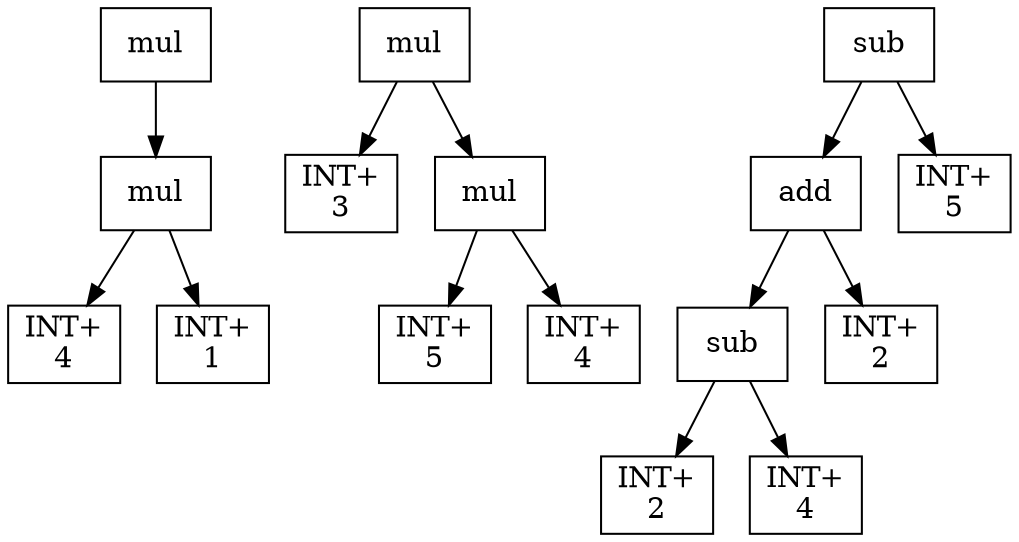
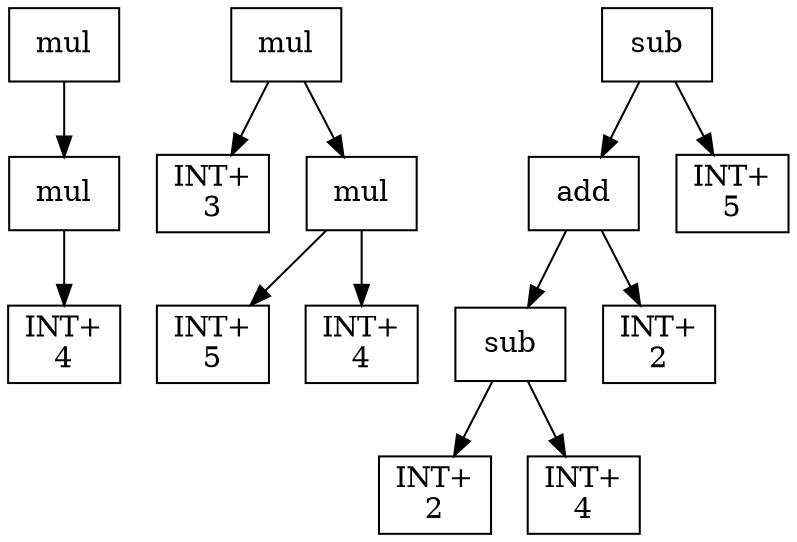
node "INT+ 1": removed
